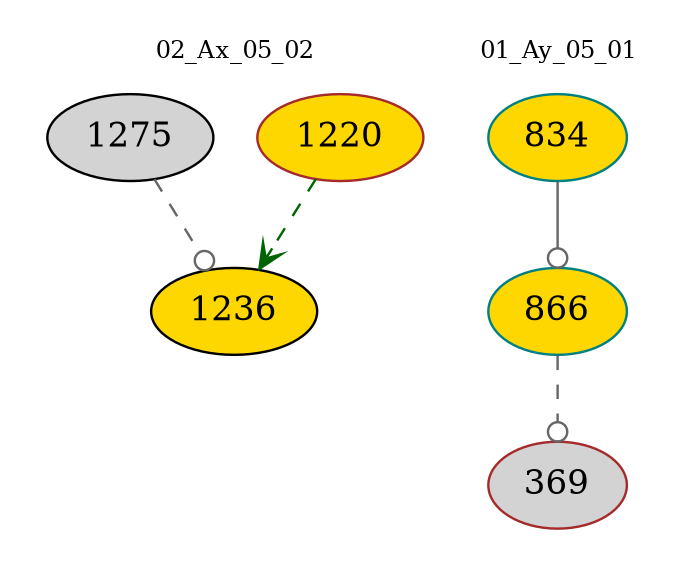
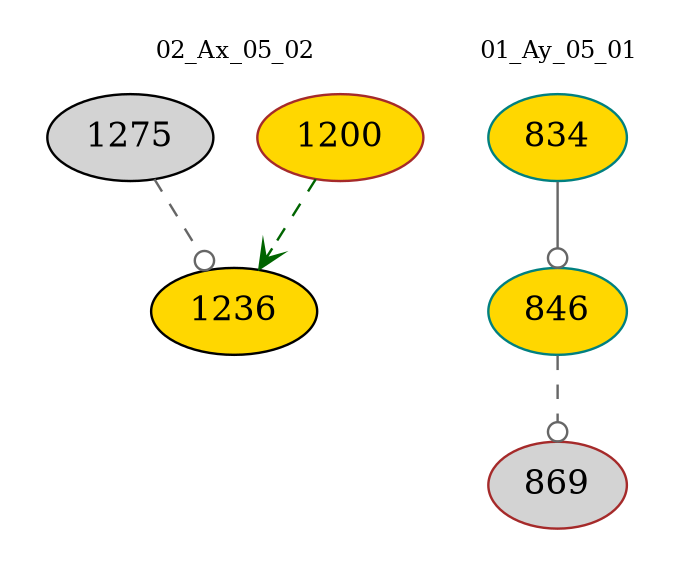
node "1220": label "1220" -> "1200"
node "866": label "866" -> "846"
node "369": label "369" -> "869"
